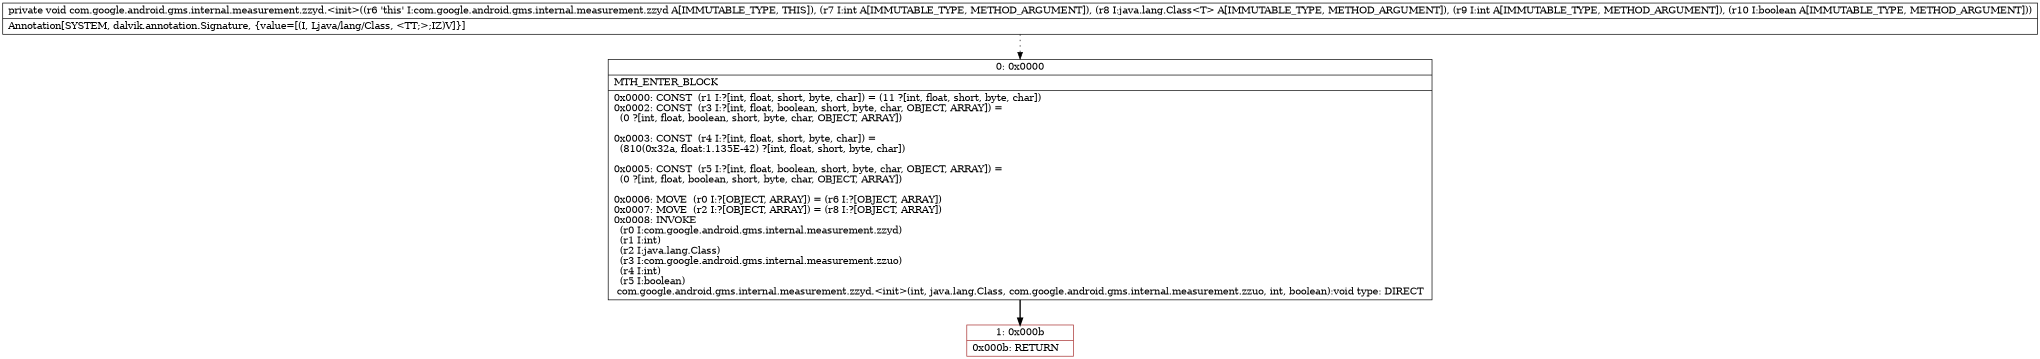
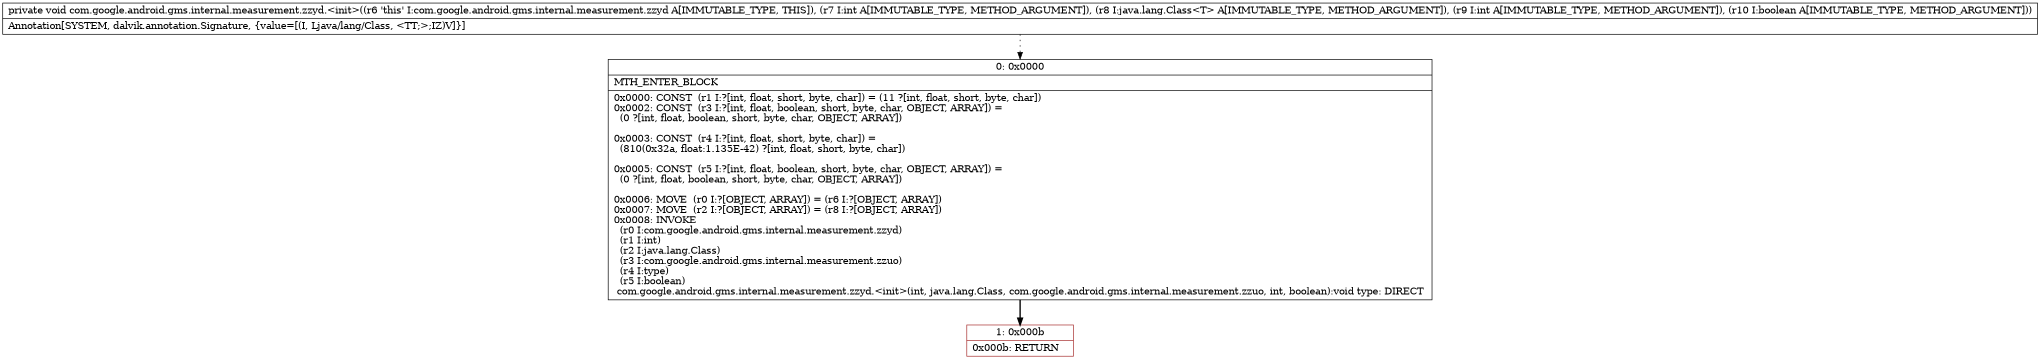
node "0: 0x0000": text "(r4 I:int)" -> "(r4 I:type)"
